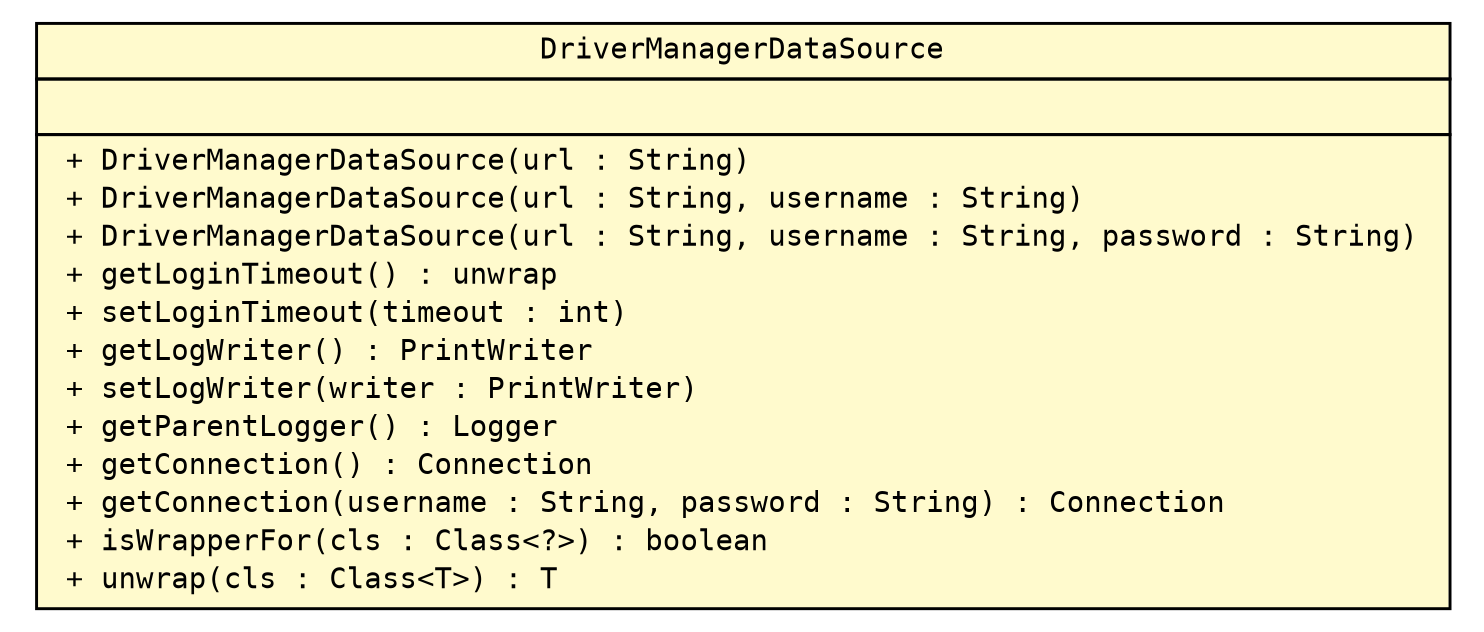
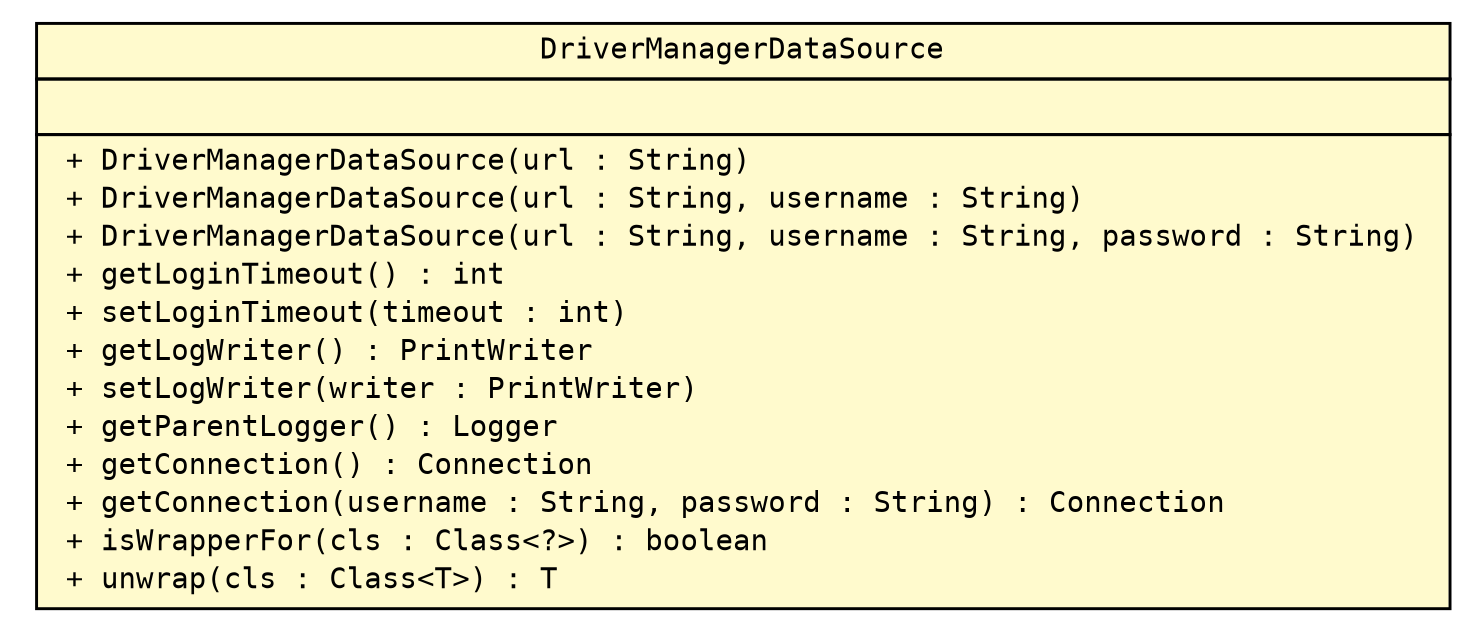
node "DriverManagerDataSource": text "+ getLoginTimeout() : unwrap" -> "+ getLoginTimeout() : int"
